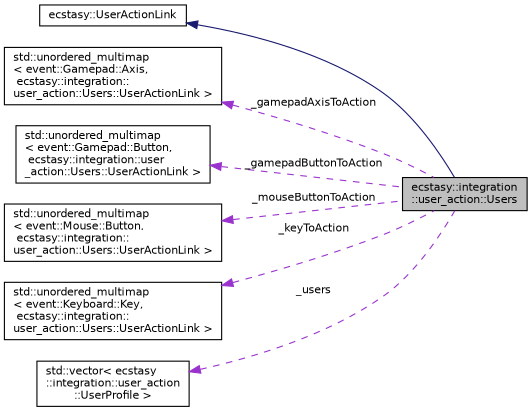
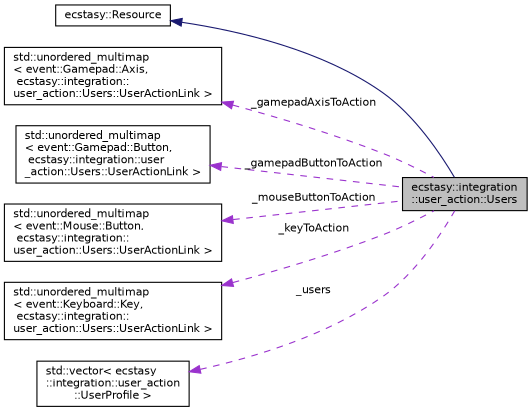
node "ecstasy::UserActionLink": label "ecstasy::UserActionLink" -> "ecstasy::Resource"
